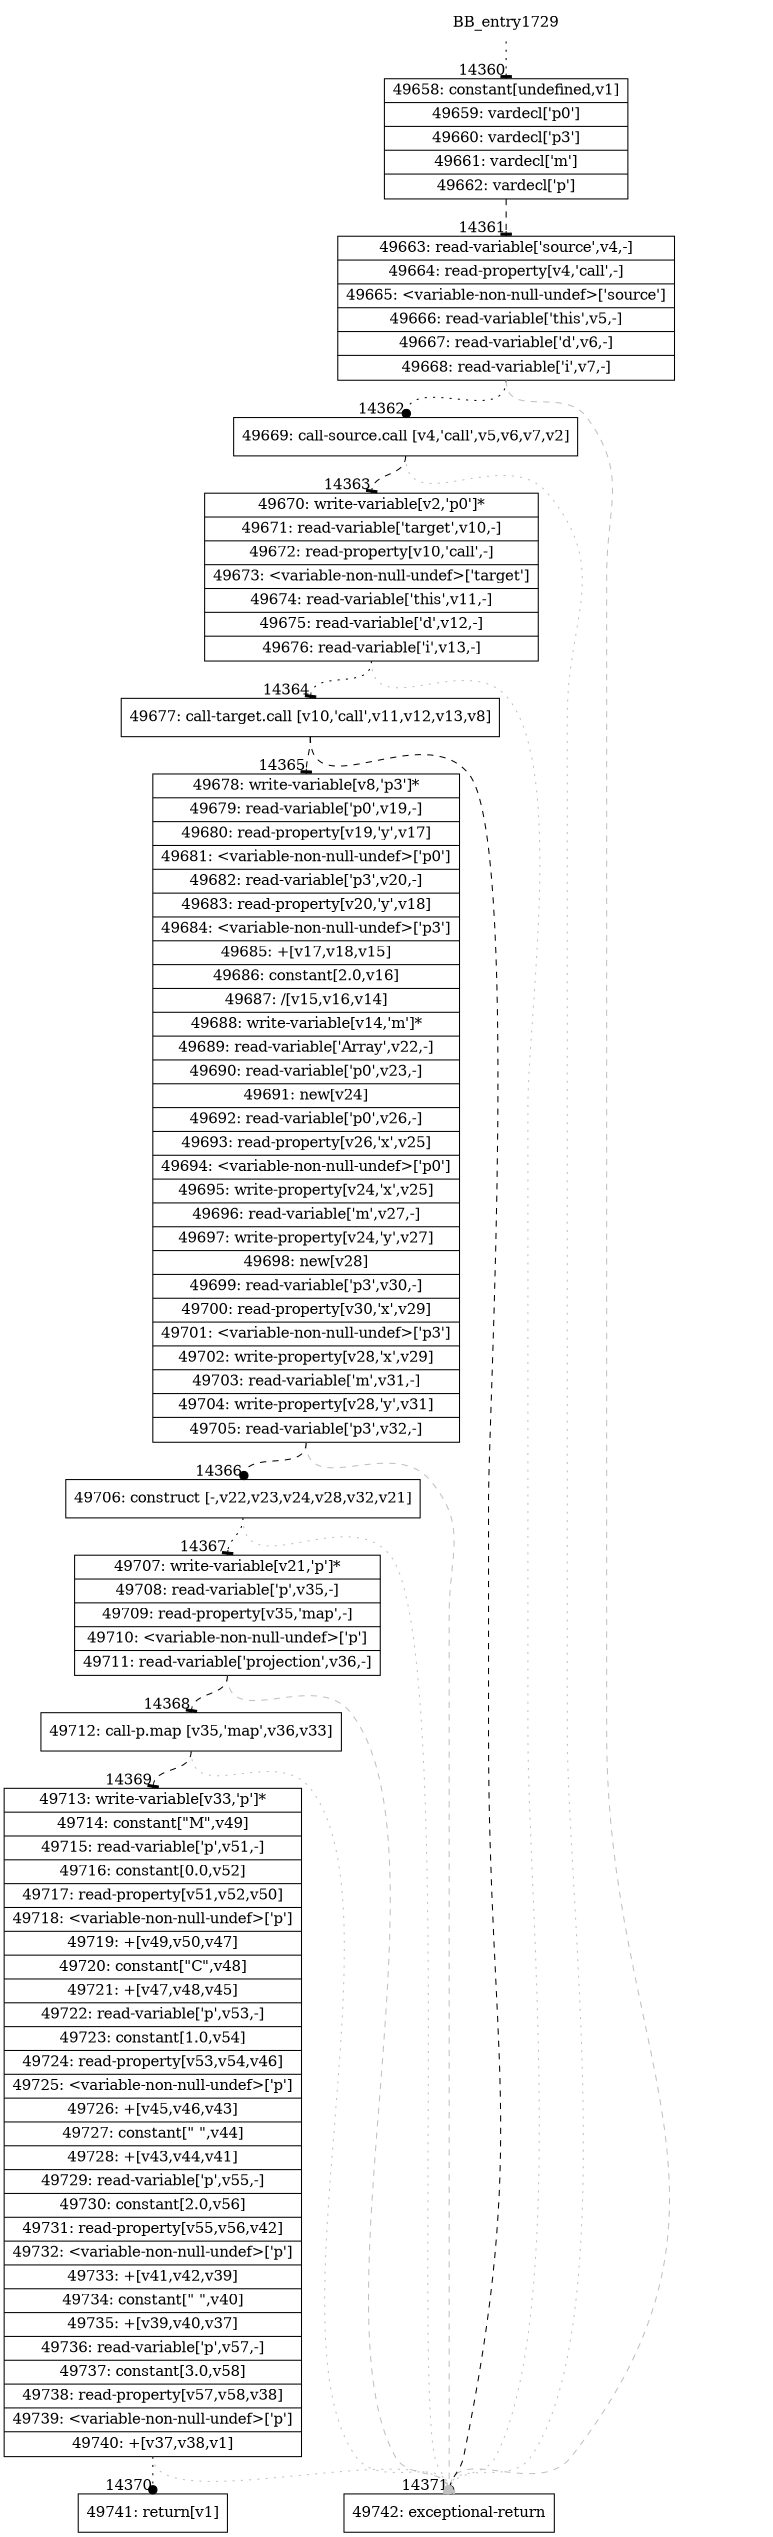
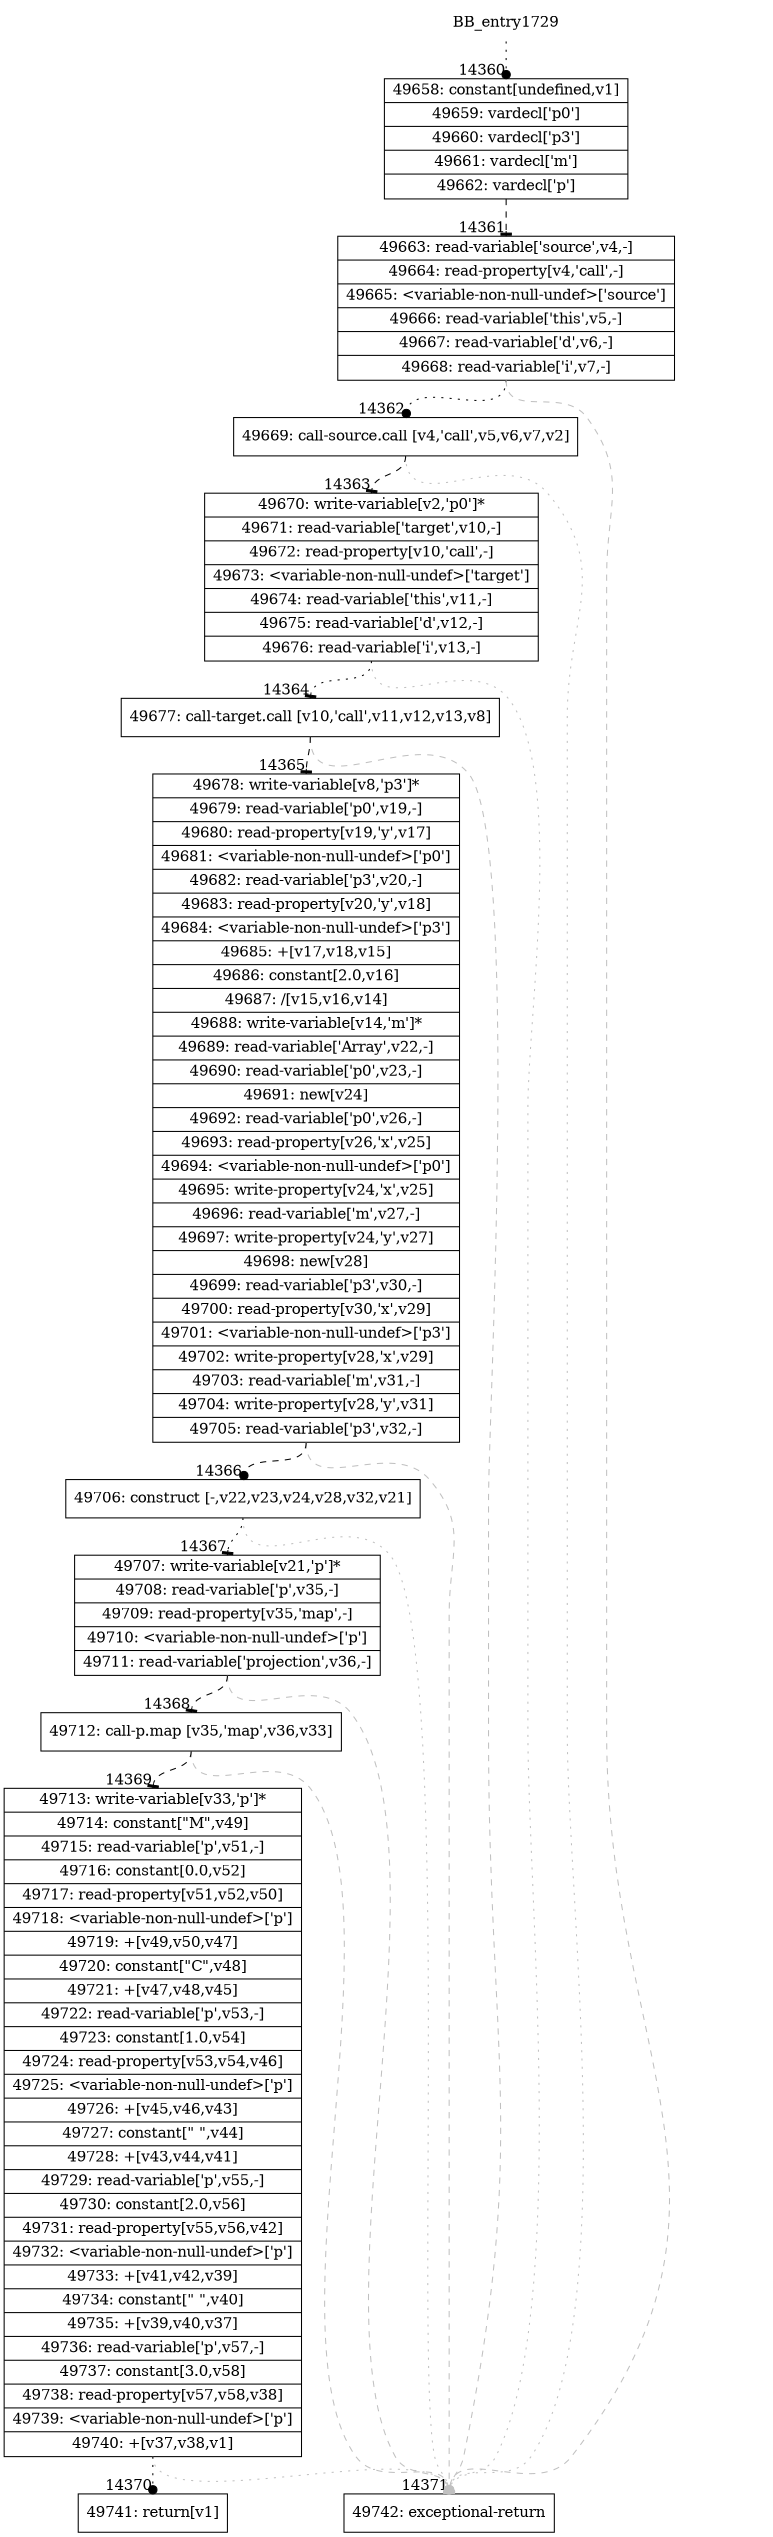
edge "BB_entry1729" -> "49658: constant[undefined,v1]": arrowhead tee -> dot
edge "49677: call-target.call [v10,'call',v11,v12,v13,v8]" -> "49742: exceptional-return": color black -> gray
edge "49712: call-p.map [v35,'map',v36,v33]" -> "49742: exceptional-return": style dotted -> dashed
